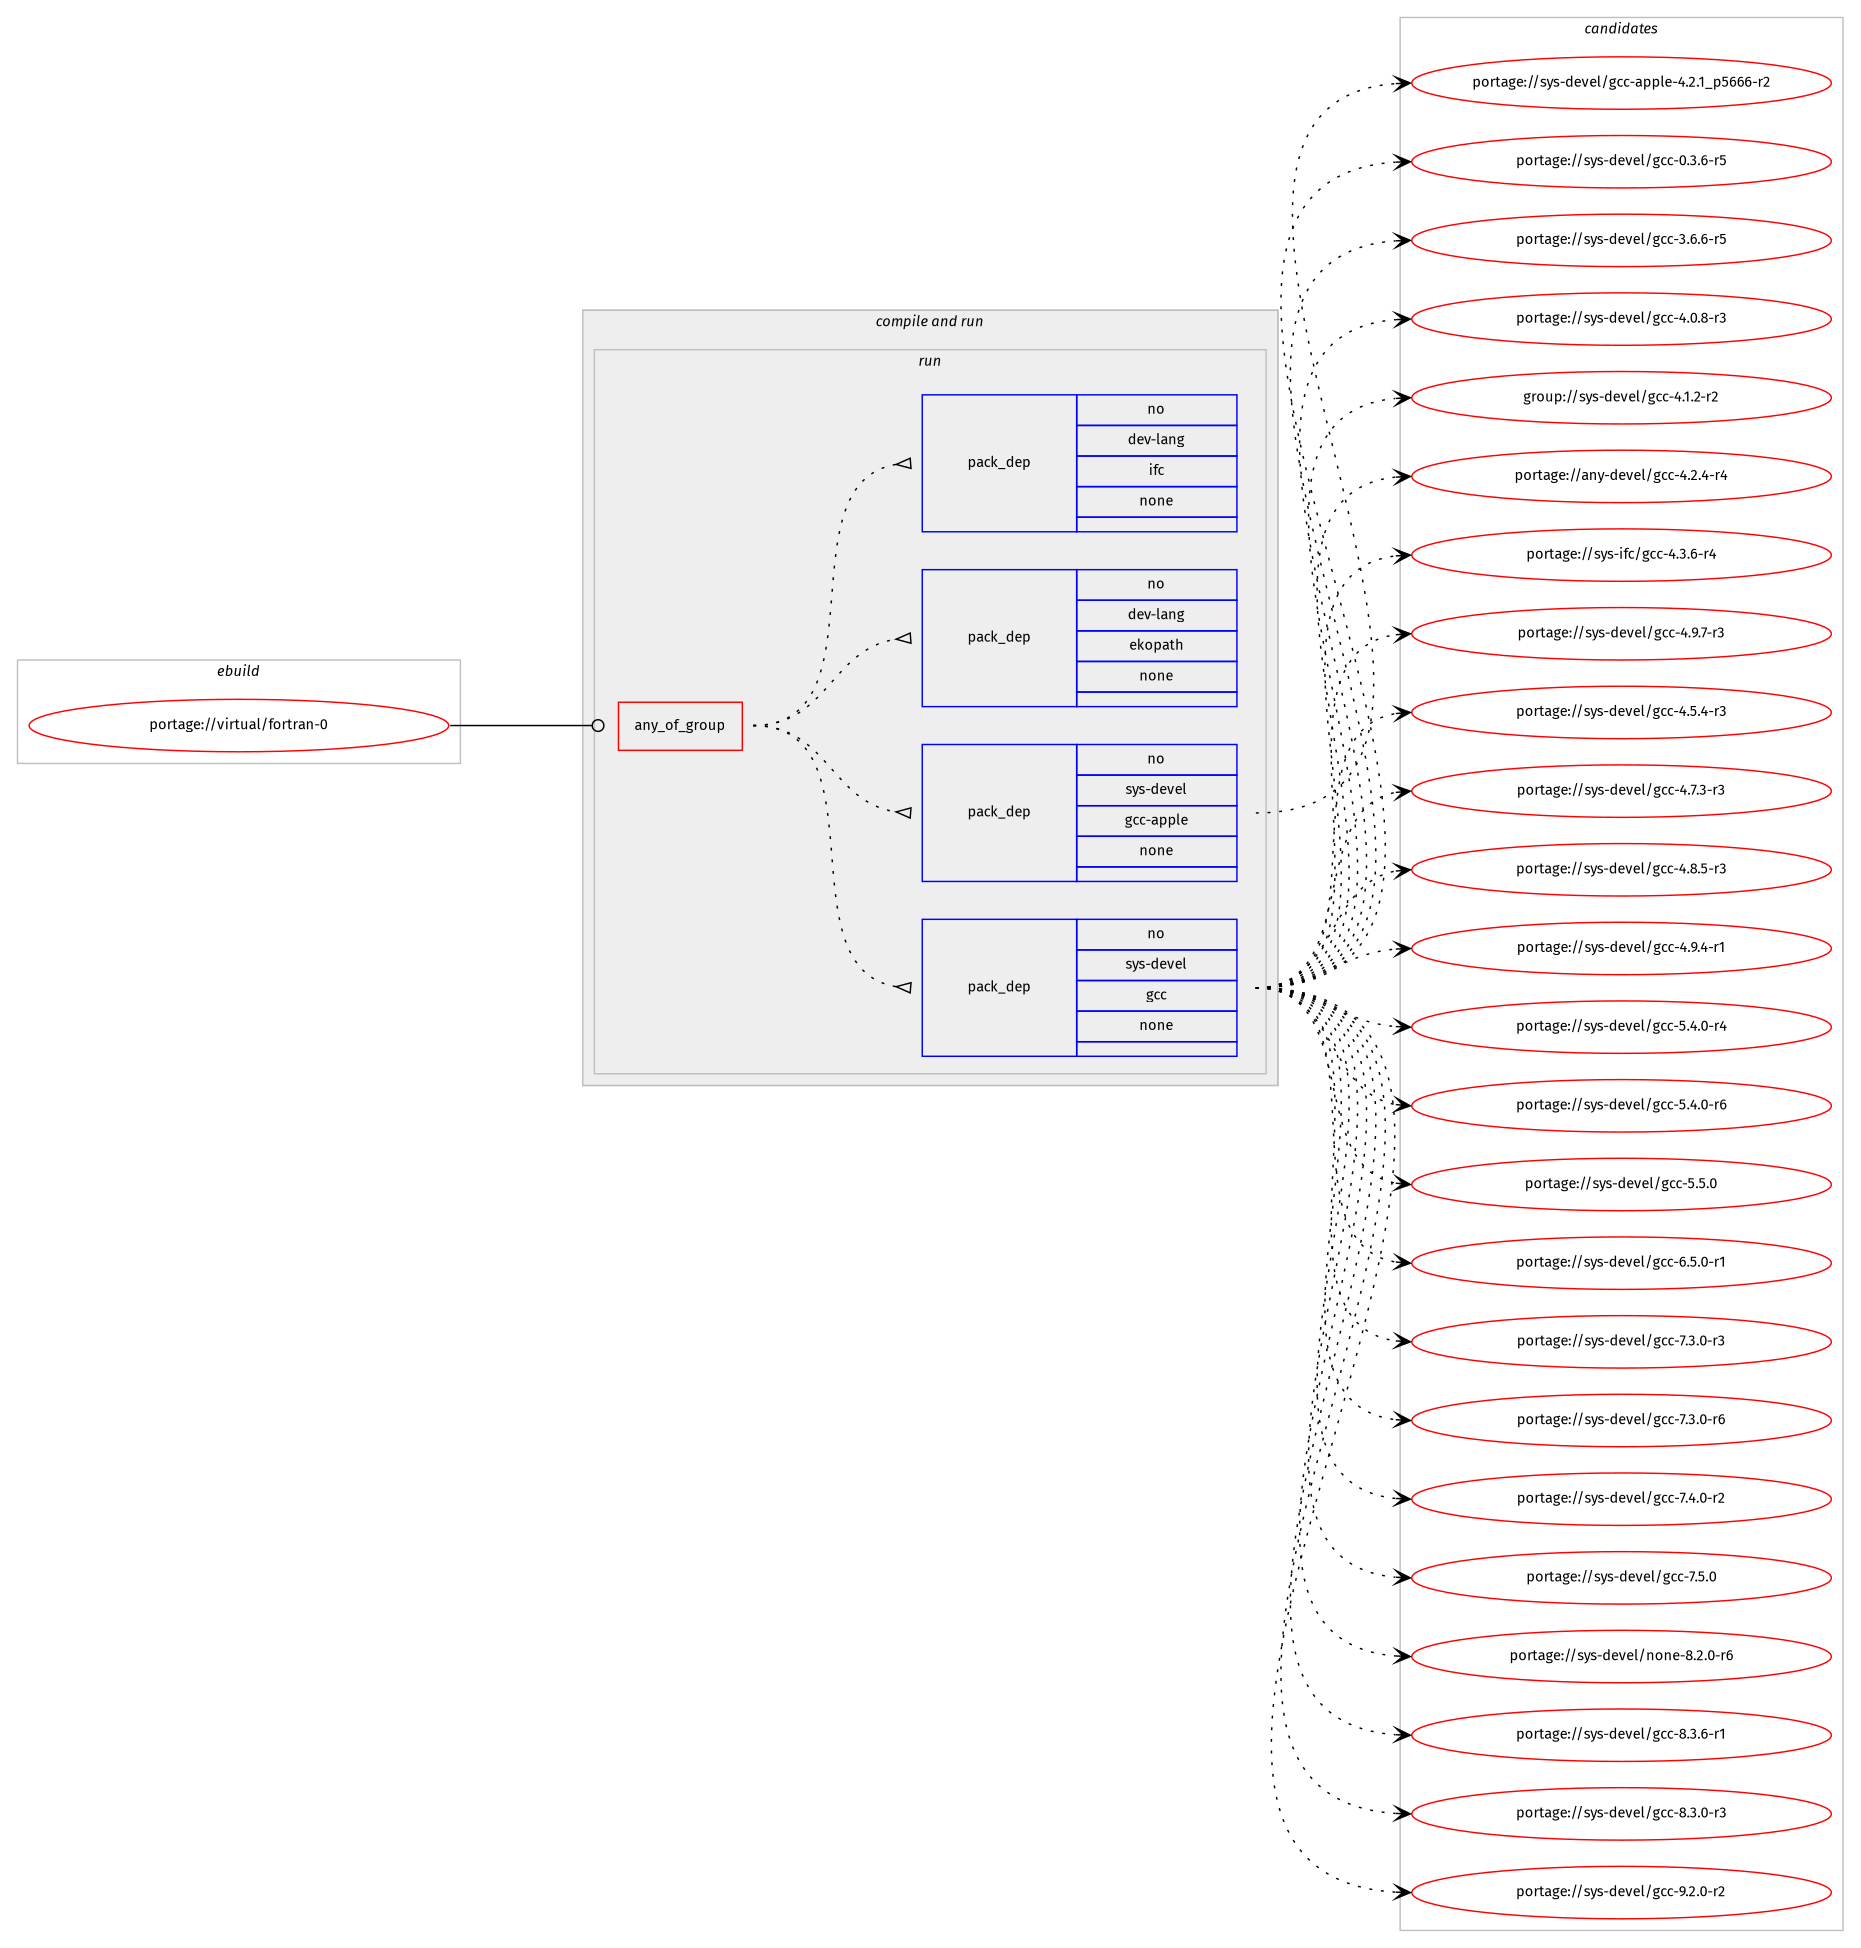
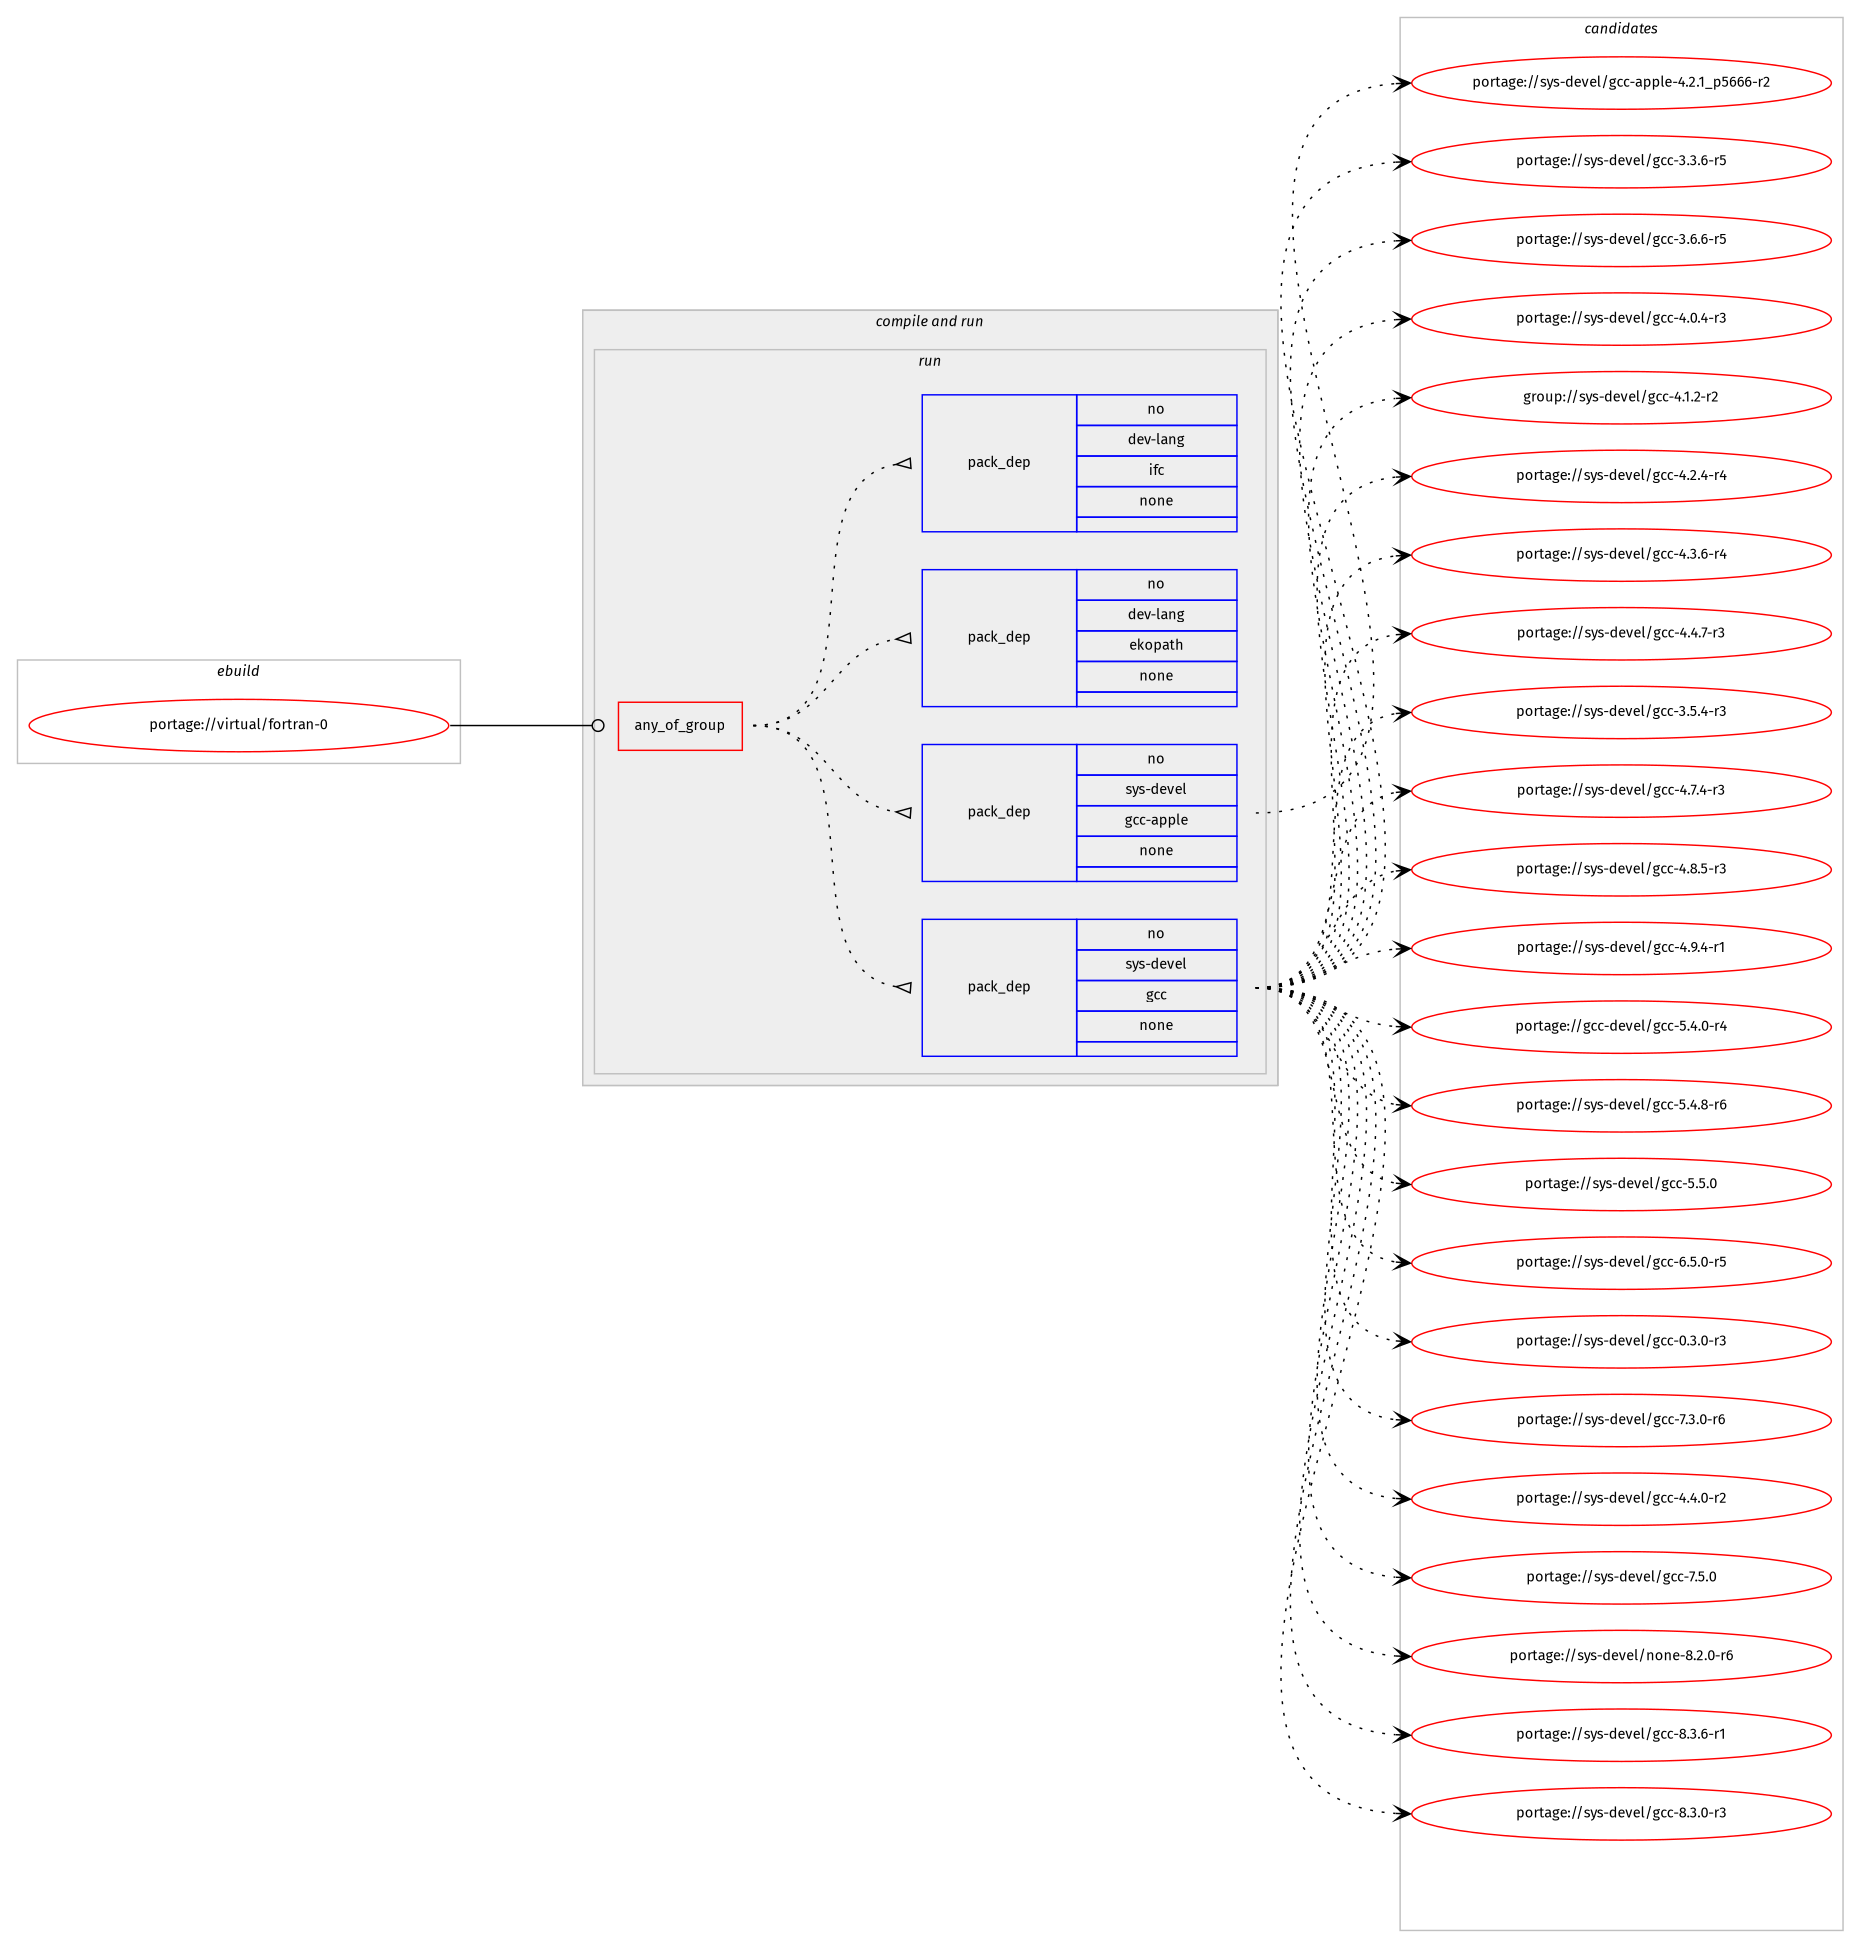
node "portage://sys-devel/gcc-0.3.6-r5": label "portage://sys-devel/gcc-0.3.6-r5" -> "portage://sys-devel/gcc-3.3.6-r5"
node "portage://sys-devel/gcc-4.0.8-r3": label "portage://sys-devel/gcc-4.0.8-r3" -> "portage://sys-devel/gcc-4.0.4-r3"
node "portage://any-devel/gcc-4.2.4-r4": label "portage://any-devel/gcc-4.2.4-r4" -> "portage://sys-devel/gcc-4.2.4-r4"
node "portage://sys-ifc/gcc-4.3.6-r4": label "portage://sys-ifc/gcc-4.3.6-r4" -> "portage://sys-devel/gcc-4.3.6-r4"
node "portage://sys-devel/gcc-4.9.7-r3": label "portage://sys-devel/gcc-4.9.7-r3" -> "portage://sys-devel/gcc-4.4.7-r3"
node "portage://sys-devel/gcc-4.5.4-r3": label "portage://sys-devel/gcc-4.5.4-r3" -> "portage://sys-devel/gcc-3.5.4-r3"
node "portage://sys-devel/gcc-4.7.3-r3": label "portage://sys-devel/gcc-4.7.3-r3" -> "portage://sys-devel/gcc-4.7.4-r3"
node "portage://sys-devel/gcc-5.4.0-r4": label "portage://sys-devel/gcc-5.4.0-r4" -> "portage://gcc-devel/gcc-5.4.0-r4"
node "portage://sys-devel/gcc-5.4.0-r6": label "portage://sys-devel/gcc-5.4.0-r6" -> "portage://sys-devel/gcc-5.4.8-r6"
node "portage://sys-devel/gcc-6.5.0-r1": label "portage://sys-devel/gcc-6.5.0-r1" -> "portage://sys-devel/gcc-6.5.0-r5"
node "portage://sys-devel/gcc-7.3.0-r3": label "portage://sys-devel/gcc-7.3.0-r3" -> "portage://sys-devel/gcc-0.3.0-r3"
node "portage://sys-devel/gcc-7.4.0-r2": label "portage://sys-devel/gcc-7.4.0-r2" -> "portage://sys-devel/gcc-4.4.0-r2"
node "portage://sys-devel/gcc-9.2.0-r2": removed
